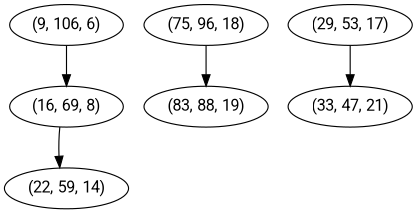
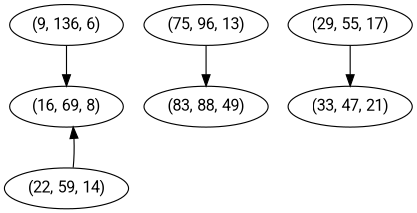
node "(9, 106, 6)": label "(9, 106, 6)" -> "(9, 136, 6)"
node "(75, 96, 18)": label "(75, 96, 18)" -> "(75, 96, 13)"
node "(29, 53, 17)": label "(29, 53, 17)" -> "(29, 55, 17)"
node "(83, 88, 19)": label "(83, 88, 19)" -> "(83, 88, 49)"
edge "(16, 69, 8)" -> "(22, 59, 14)": reversed
